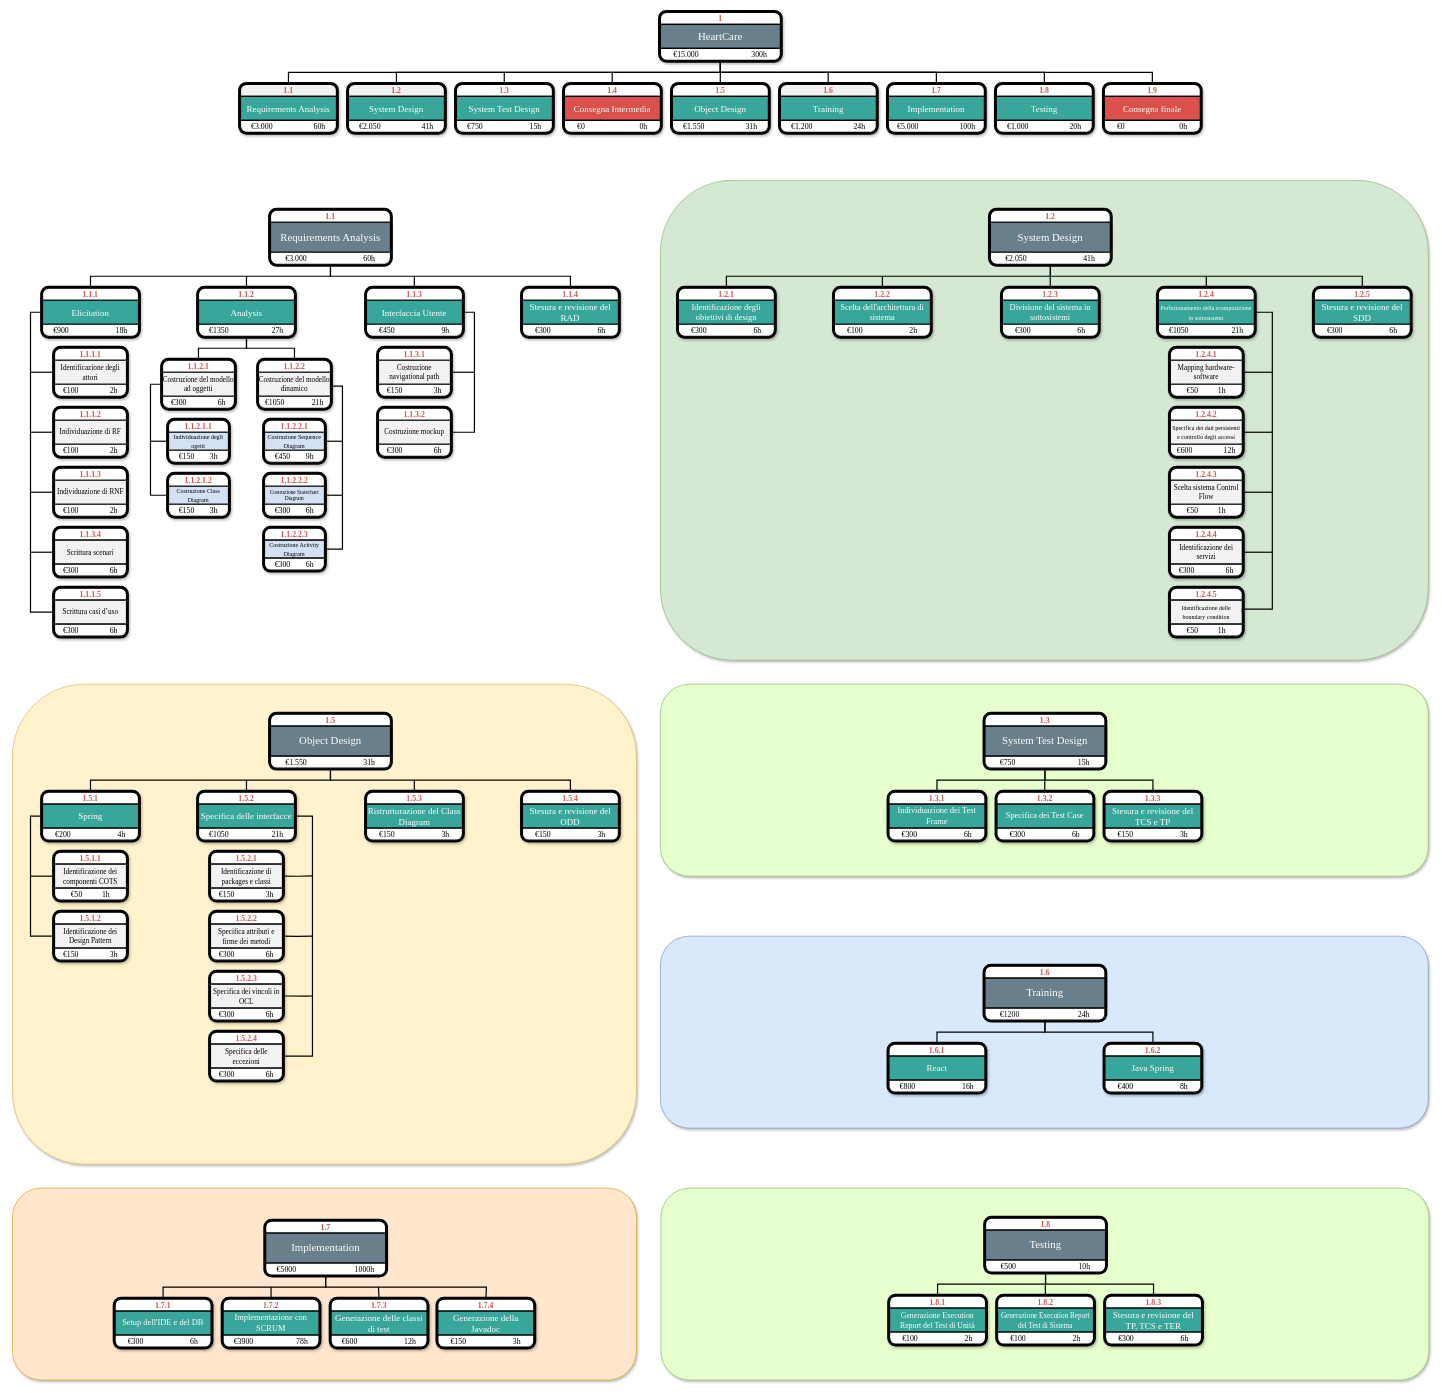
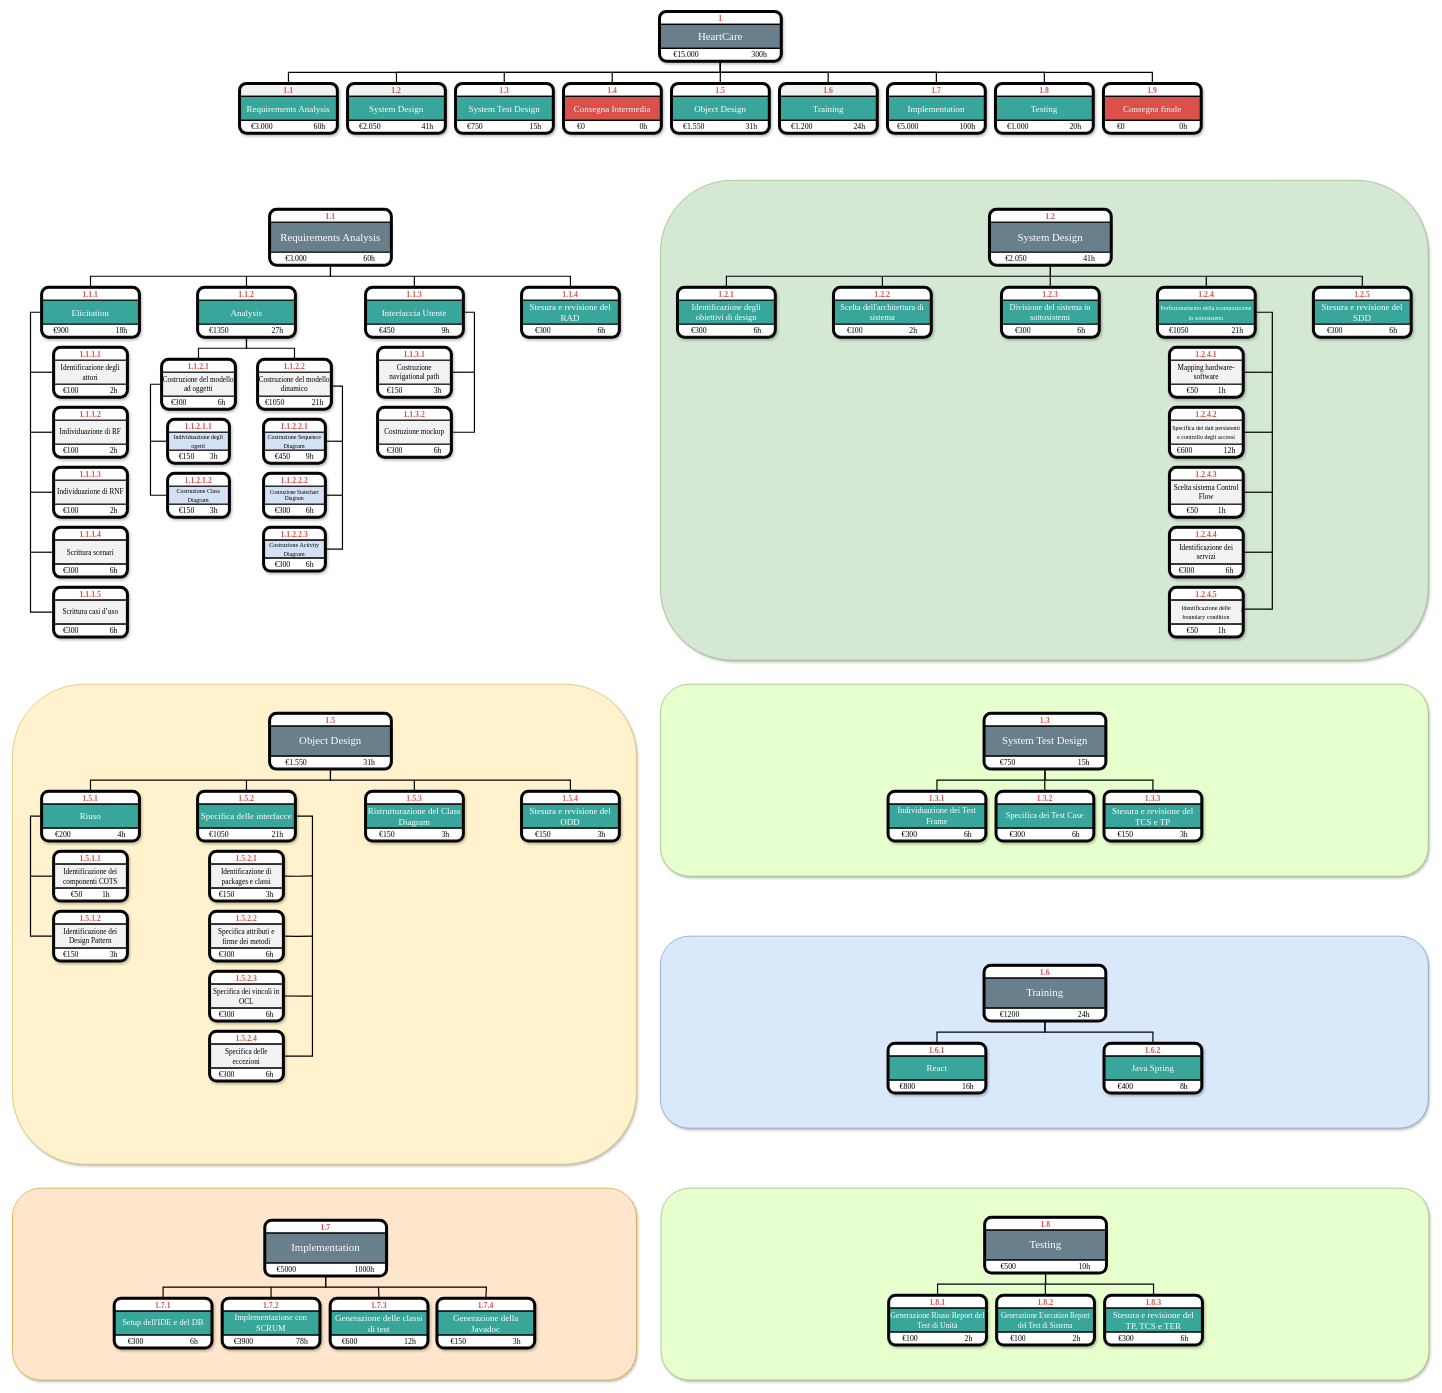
node "1.1.3.4": label "1.1.3.4" -> "1.1.1.4"
node "Spring": label "Spring" -> "Riuso"
node "Generazione Execution Report del Test di Unità": label "Generazione Execution Report del Test di Unità" -> "Generazione Riuso Report del Test di Unità"
